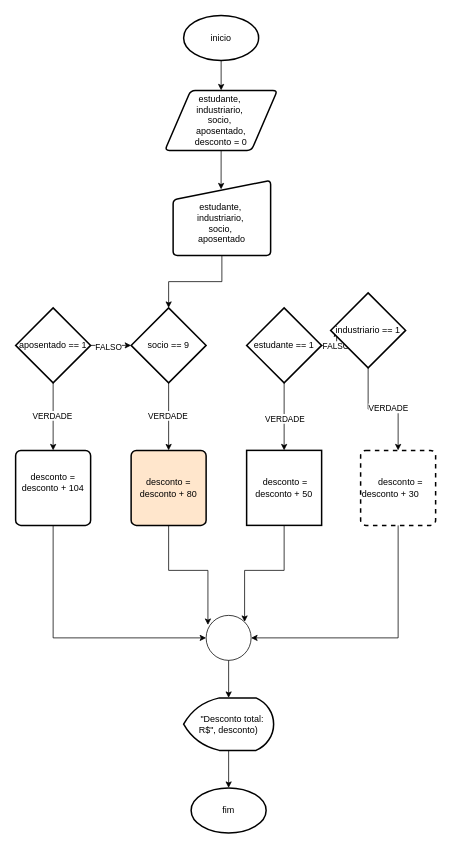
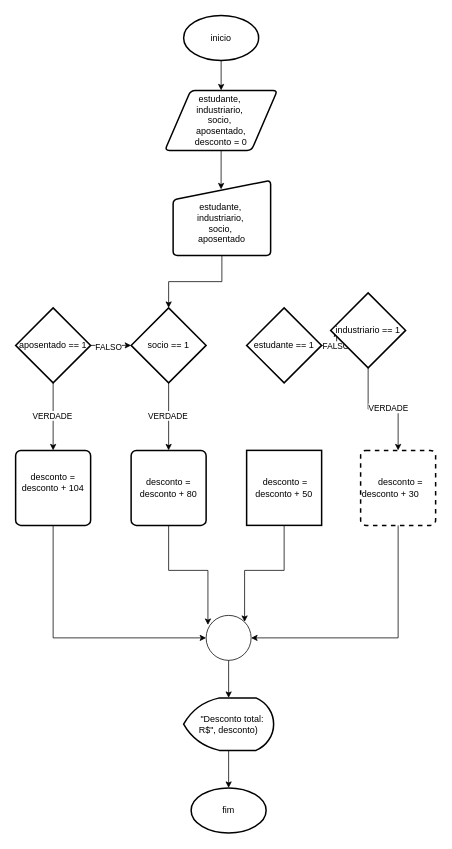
node "socio == 9": label "socio == 9" -> "socio == 1"
edge "estudante == 1" -> "desconto = desconto + 50": removed, label "VERDADE"
node "desconto = desconto + 80": fillcolor #ffe6cc -> #ffffff
